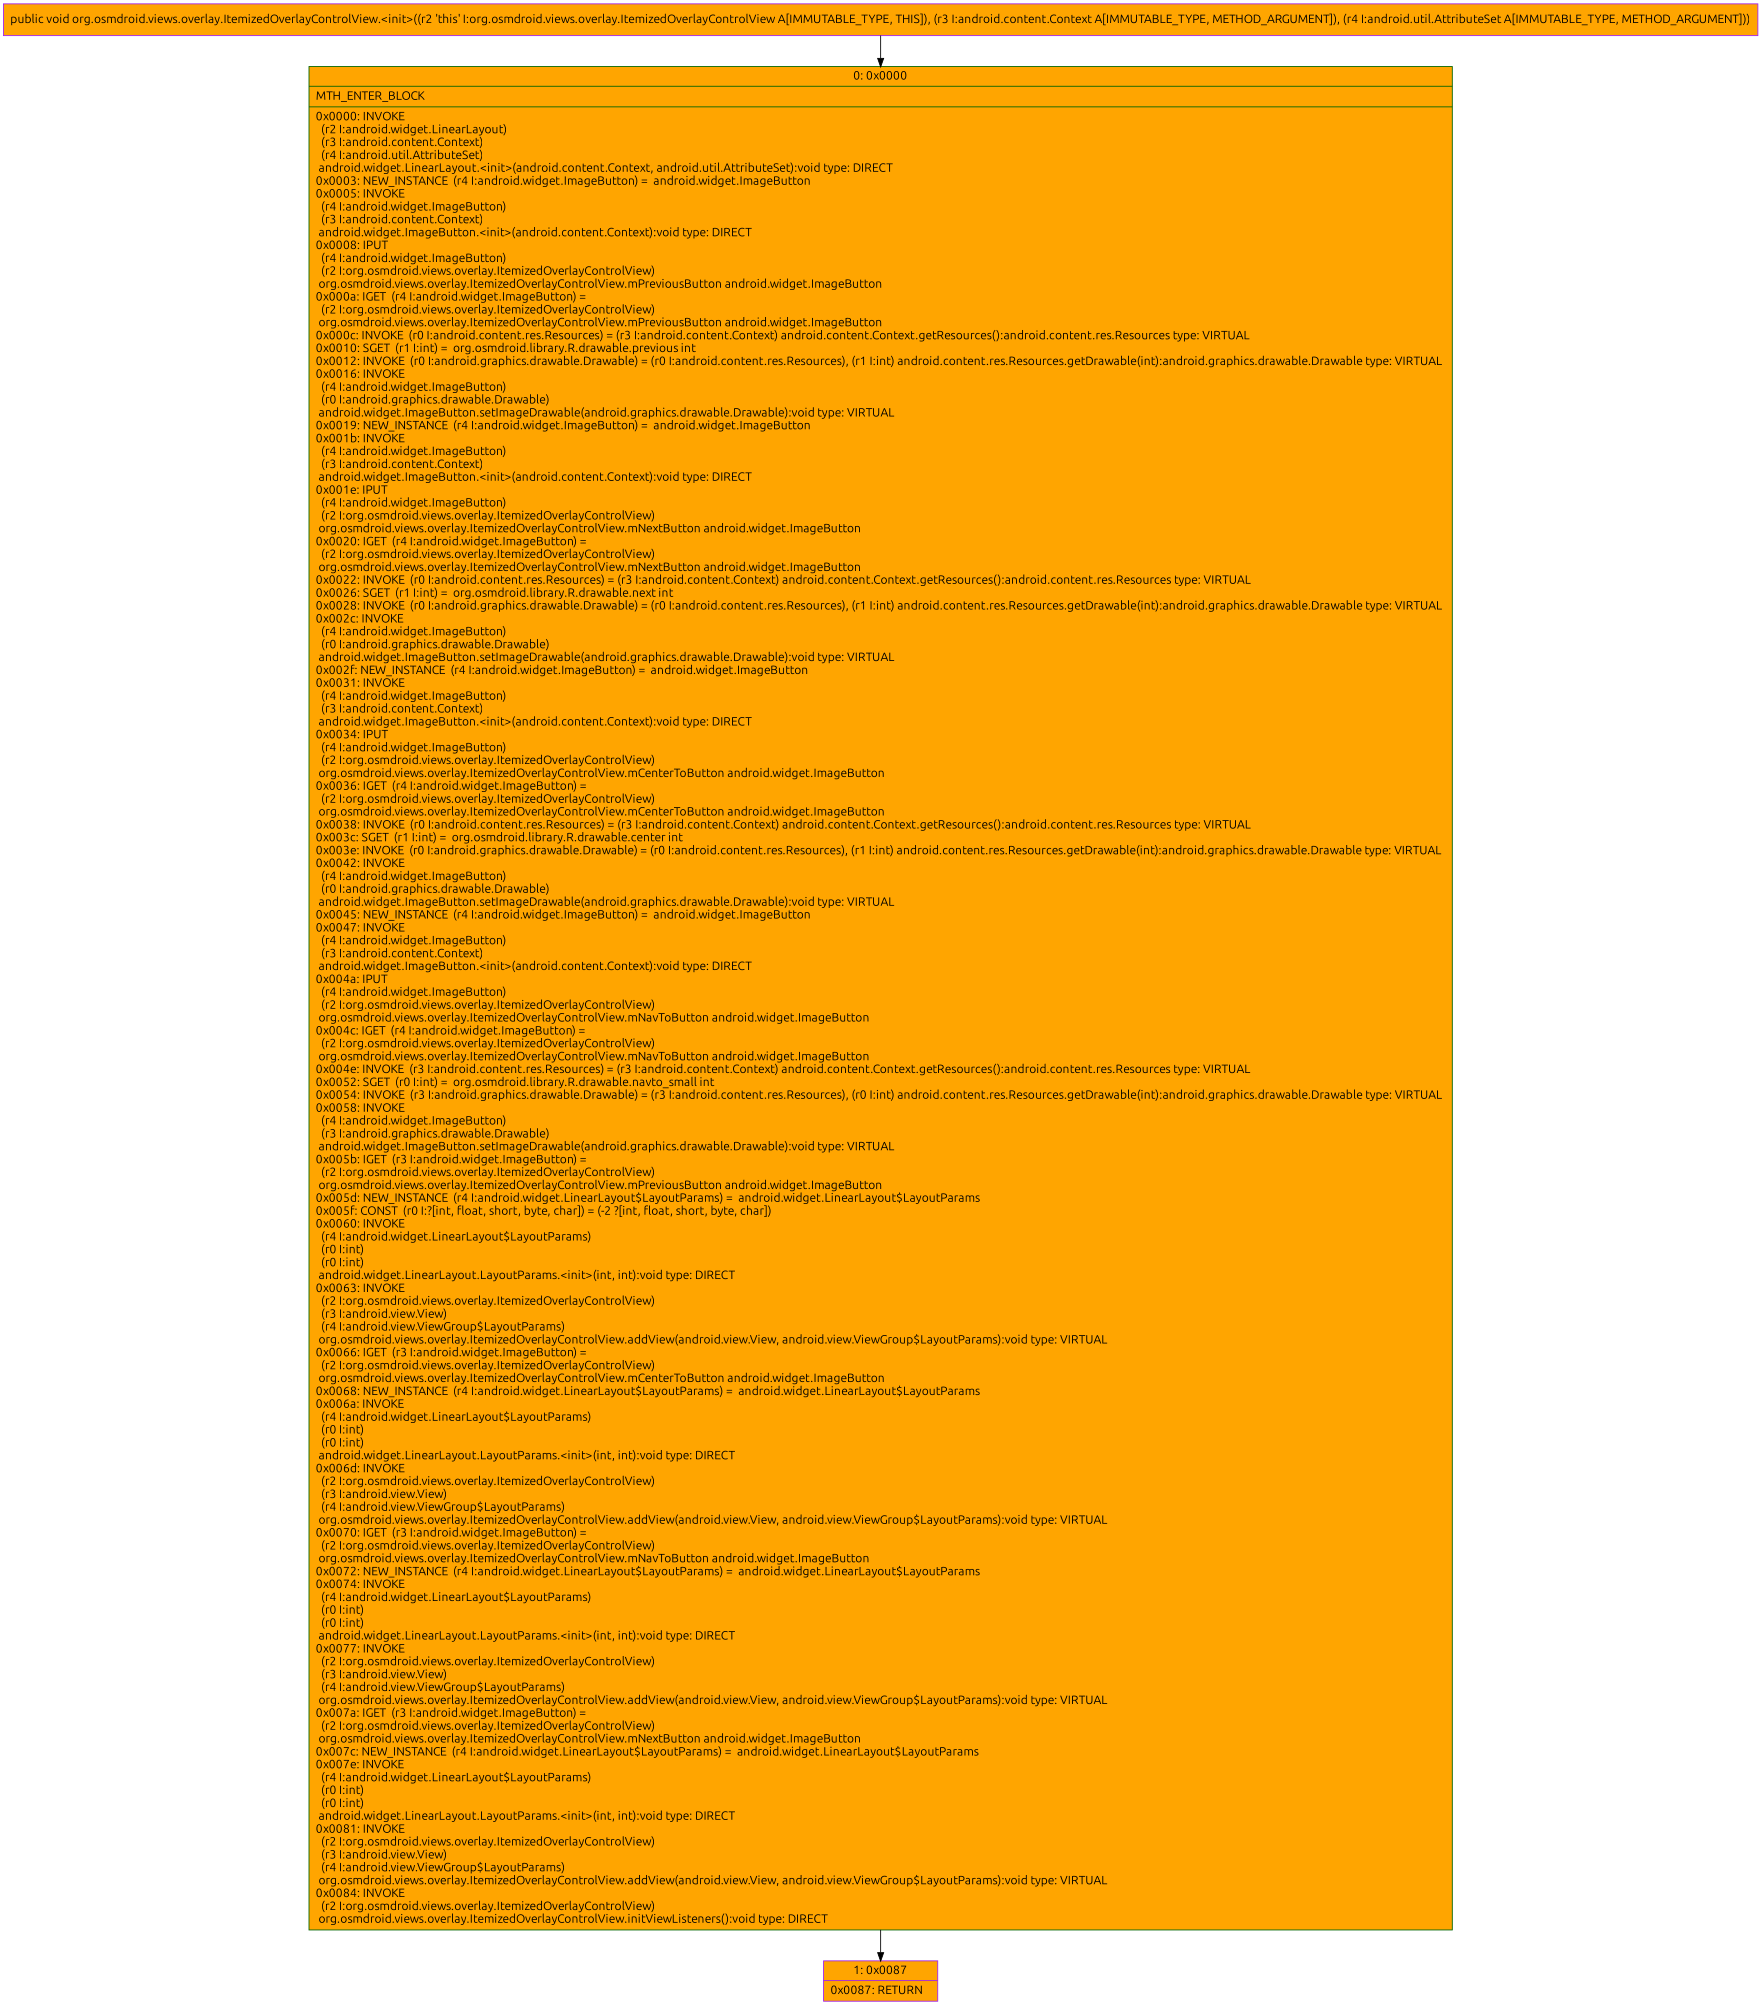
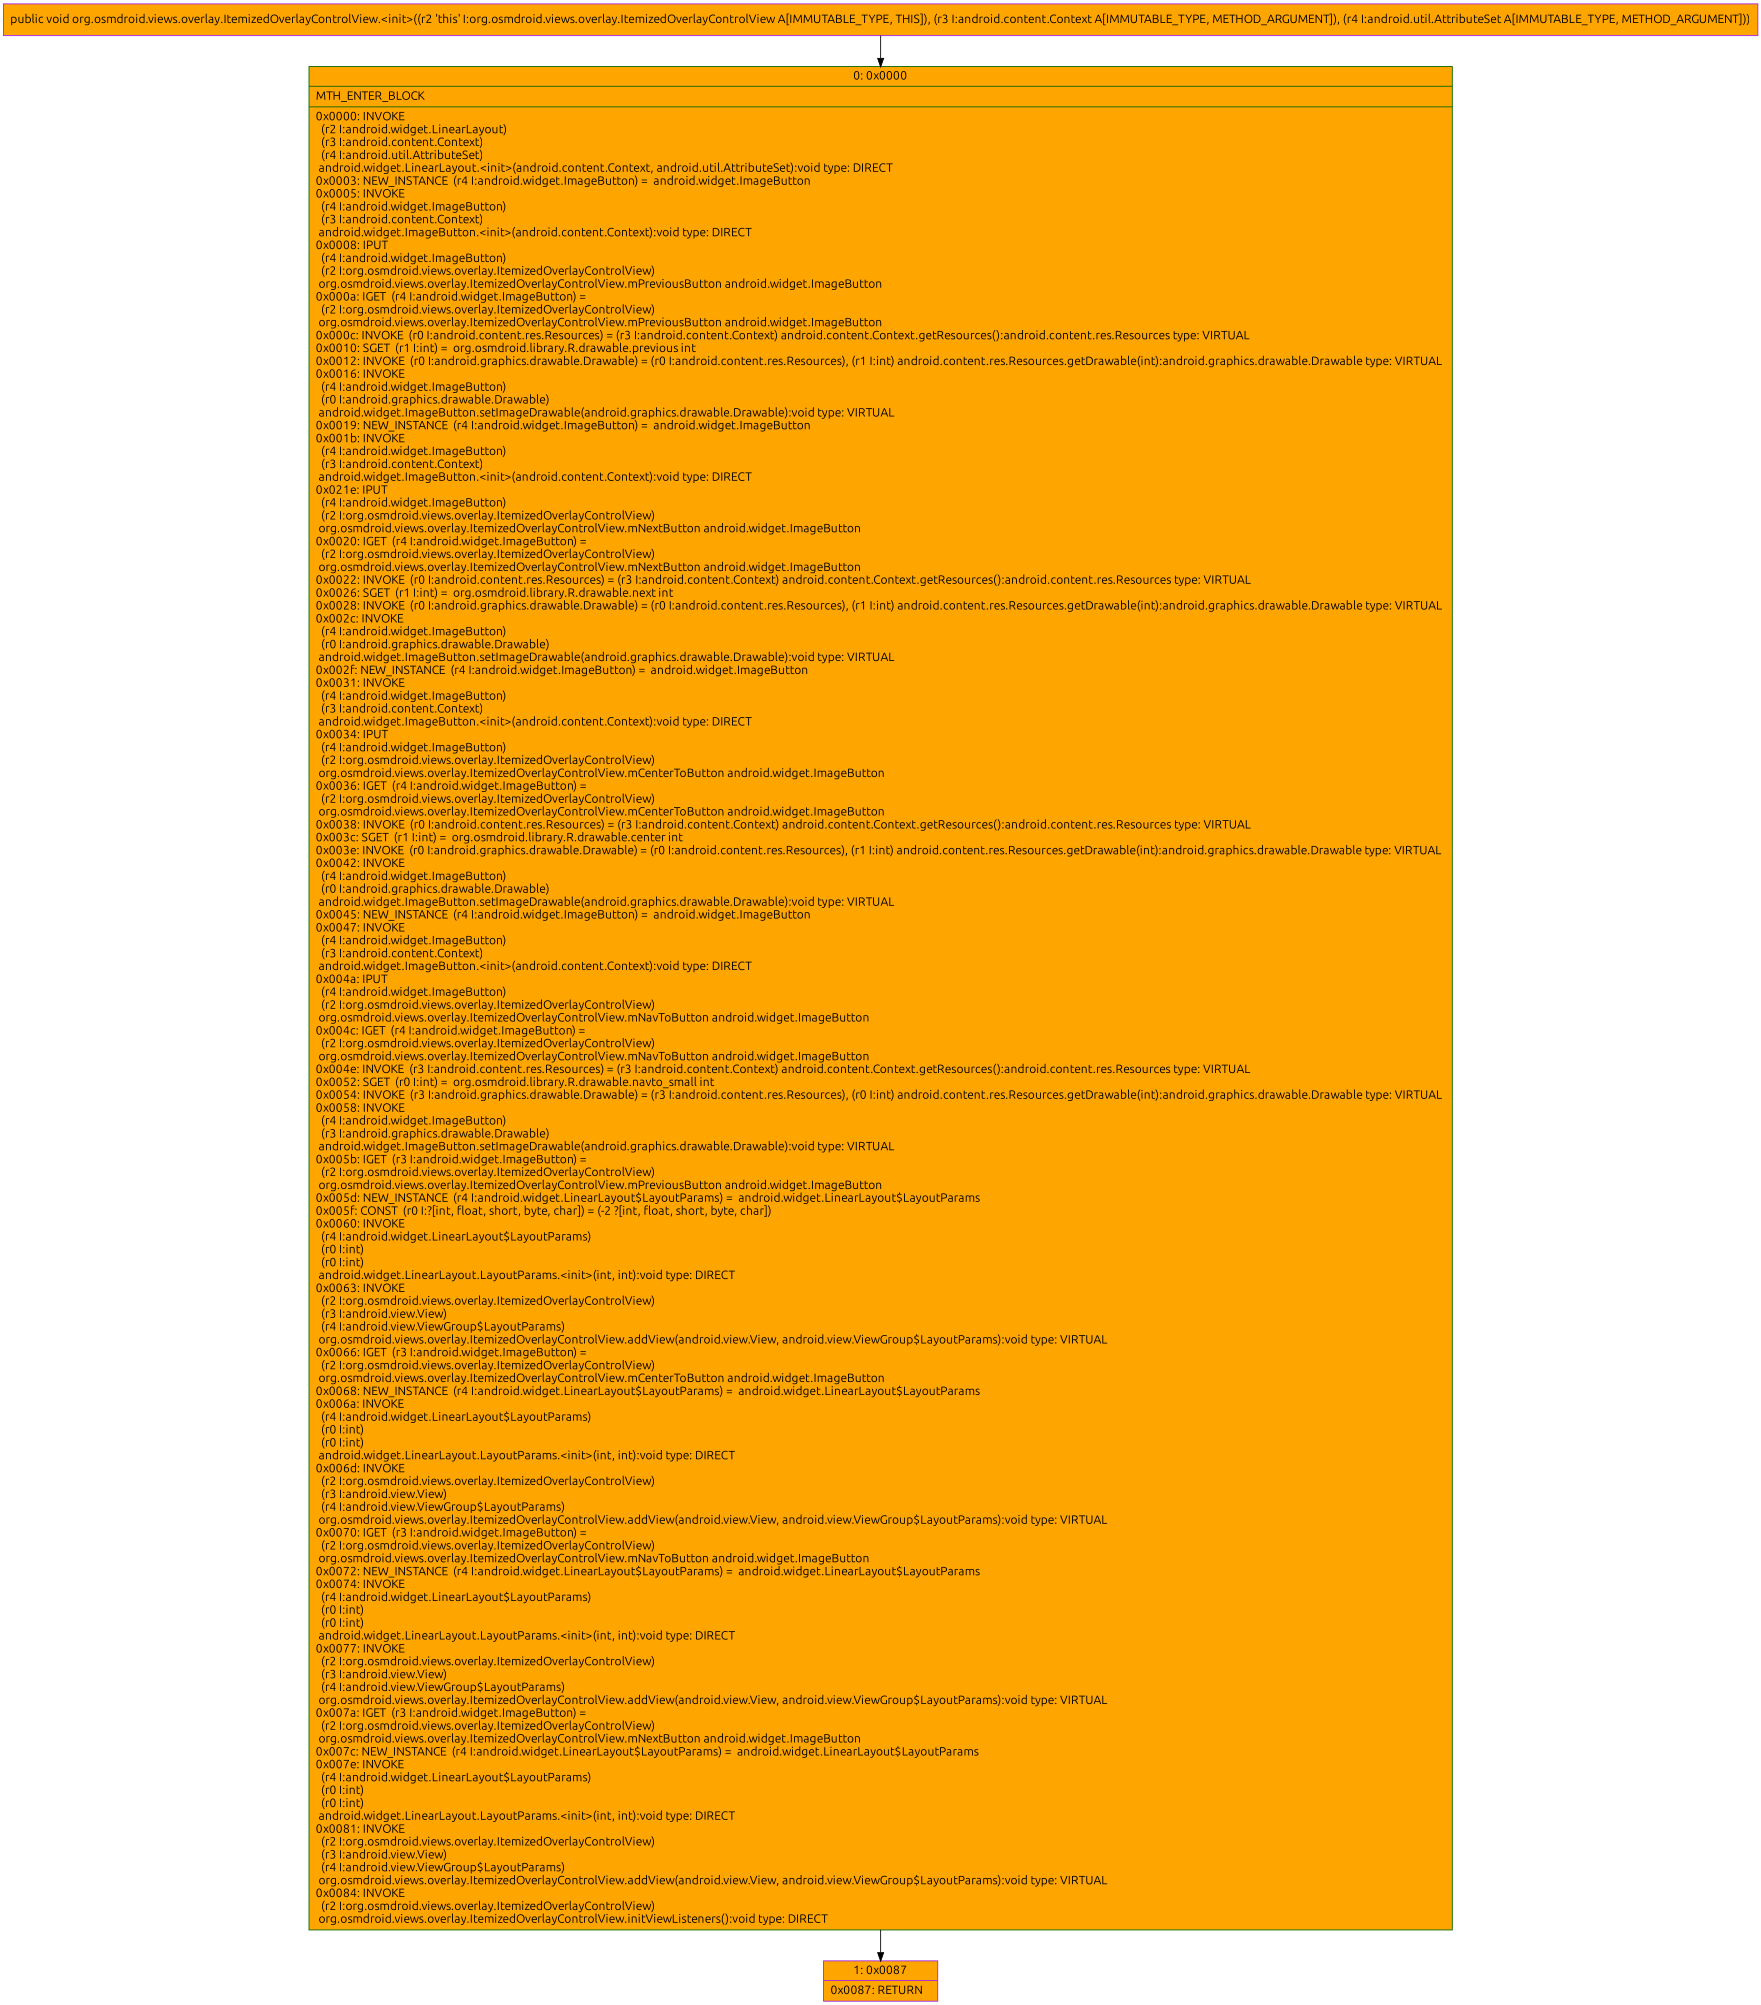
node "0: 0x0000": text "0x001e: IPUT" -> "0x021e: IPUT"
